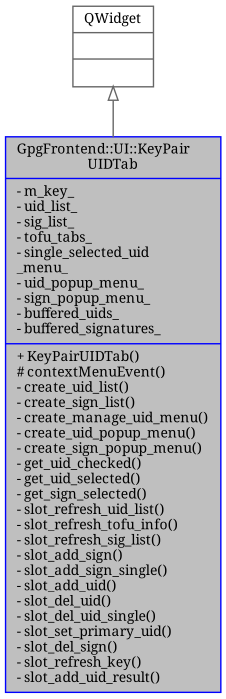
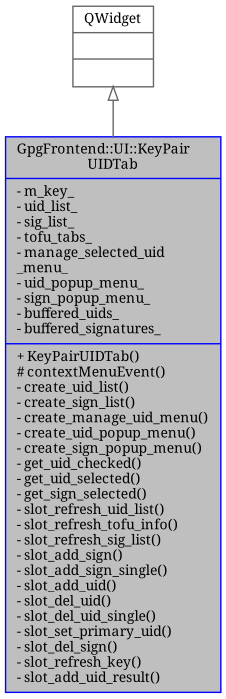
node "GpgFrontend::UI::KeyPair": text "- single_selected_uid" -> "- manage_selected_uid"
